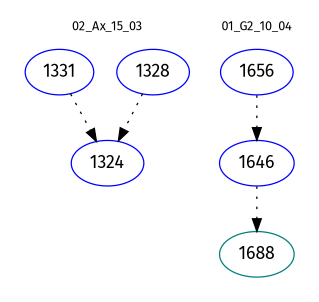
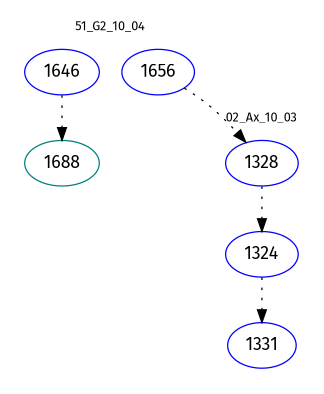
cluster "02_Ax_15_03": label "02_Ax_15_03" -> "02_Ax_10_03"
cluster "01_G2_10_04": label "01_G2_10_04" -> "51_G2_10_04"
edge "1656" -> "1646": now "1656" -> "1328"
edge "1331" -> "1324": reversed
